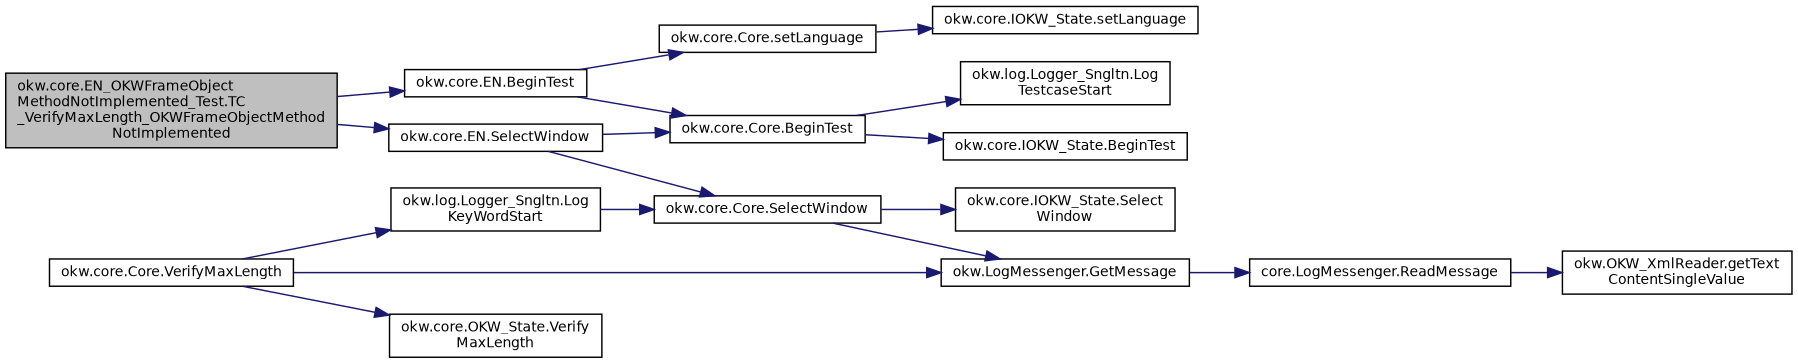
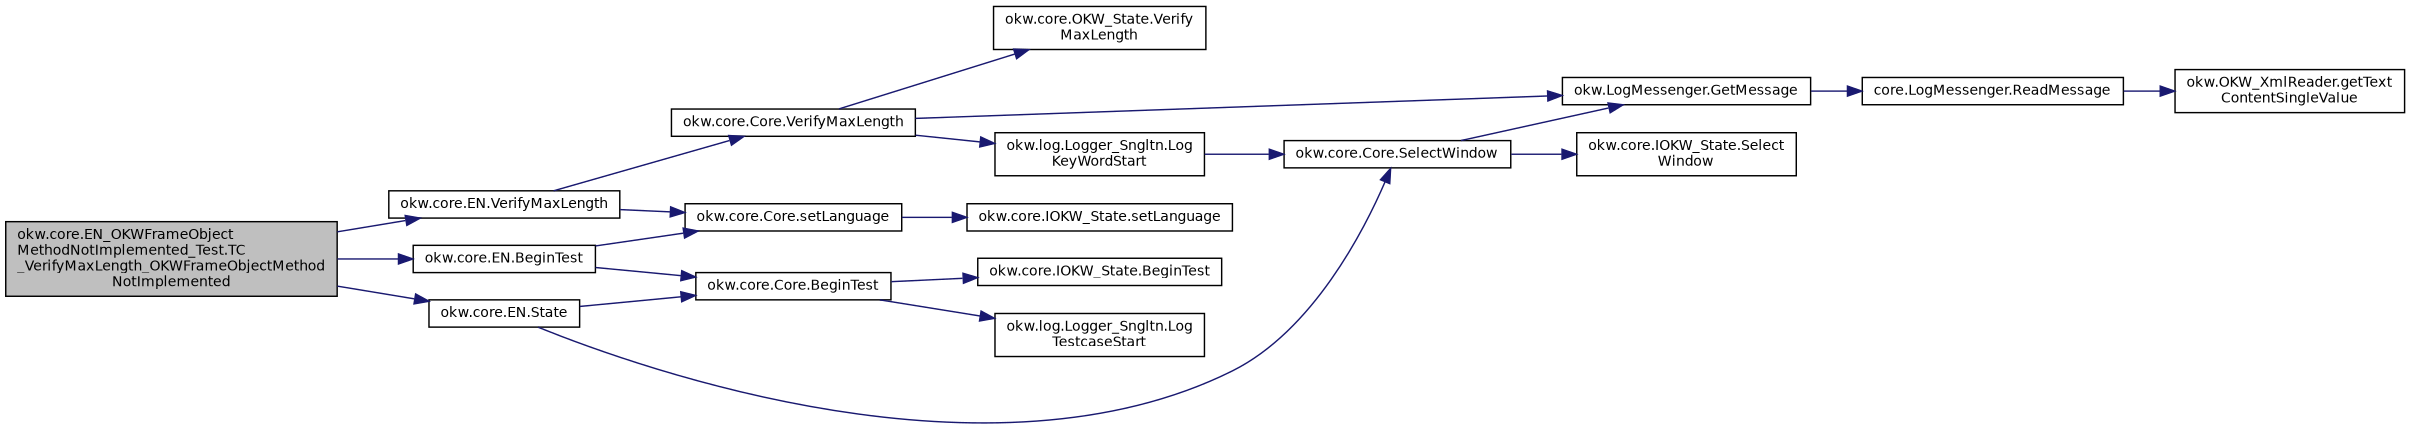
node "okw.core.EN.SelectWindow": label "okw.core.EN.SelectWindow" -> "okw.core.EN.State"
node "okw.core.EN.VerifyMaxLength": added
